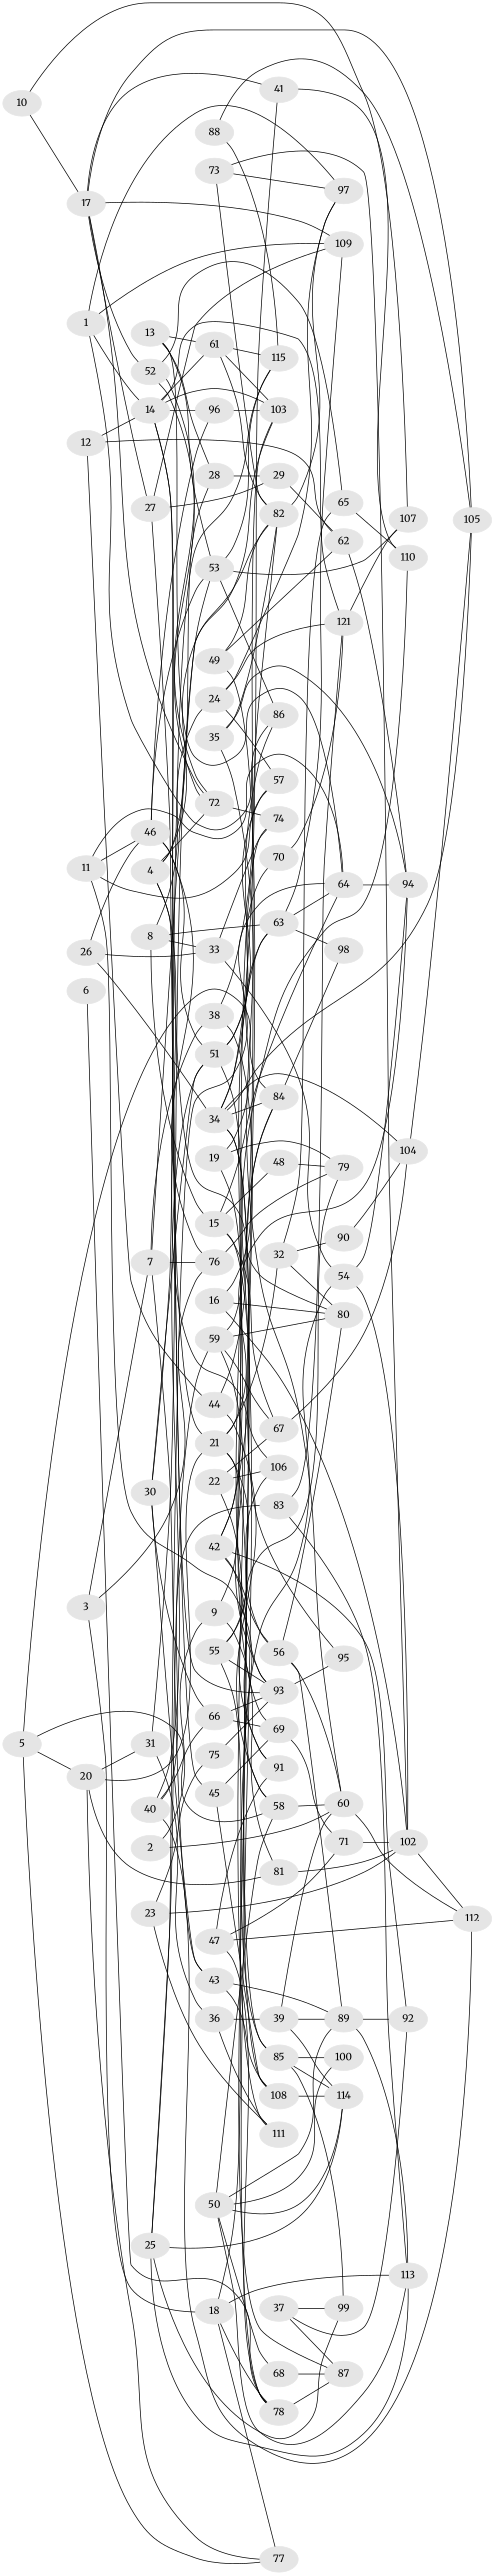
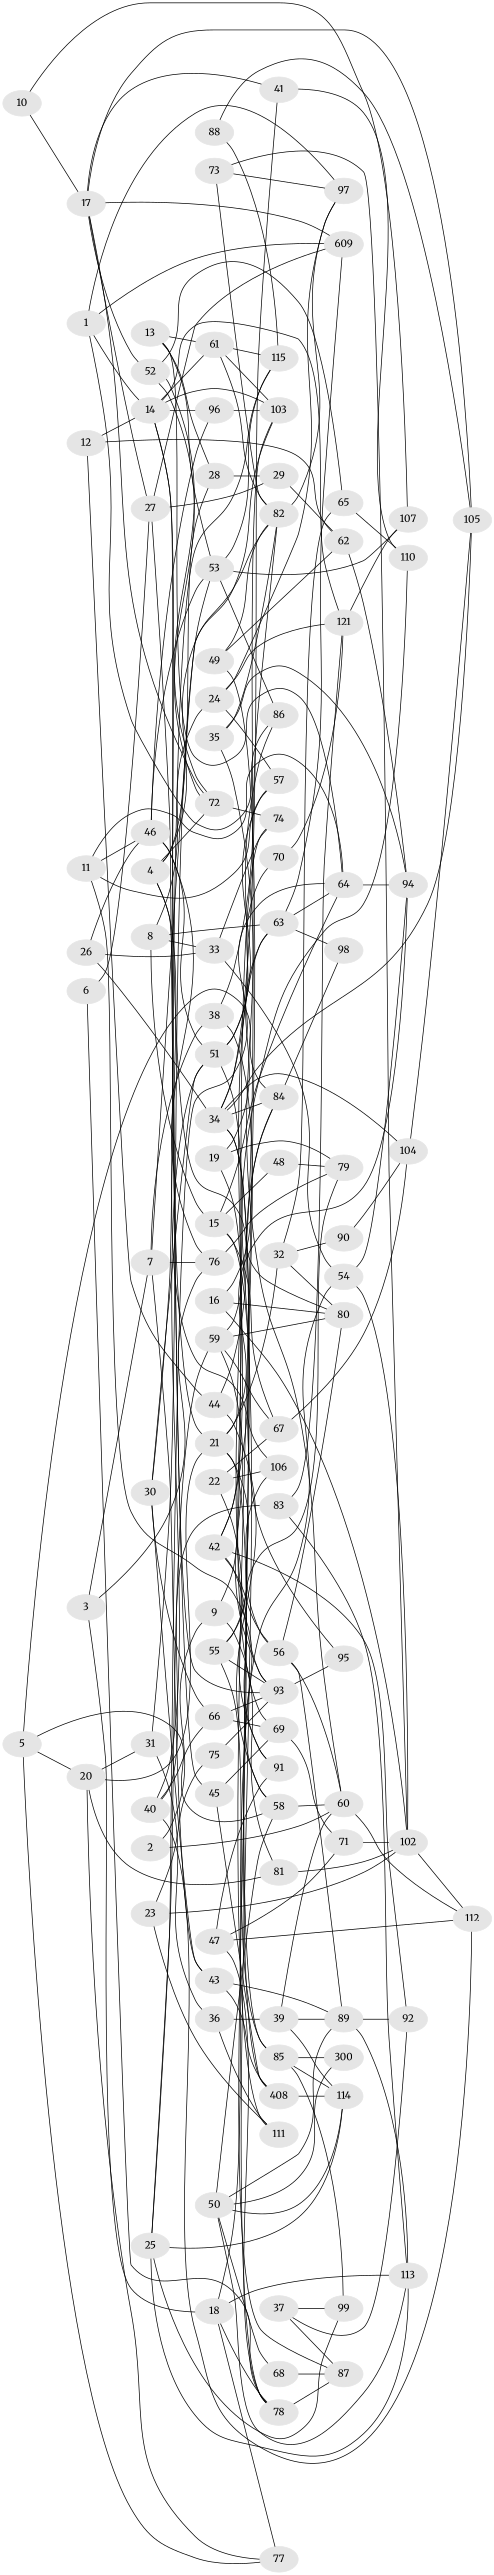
node "109": label "109" -> "609"
edge "27" -- "6": added
node "100": label "100" -> "300"
node "108": label "108" -> "408"
